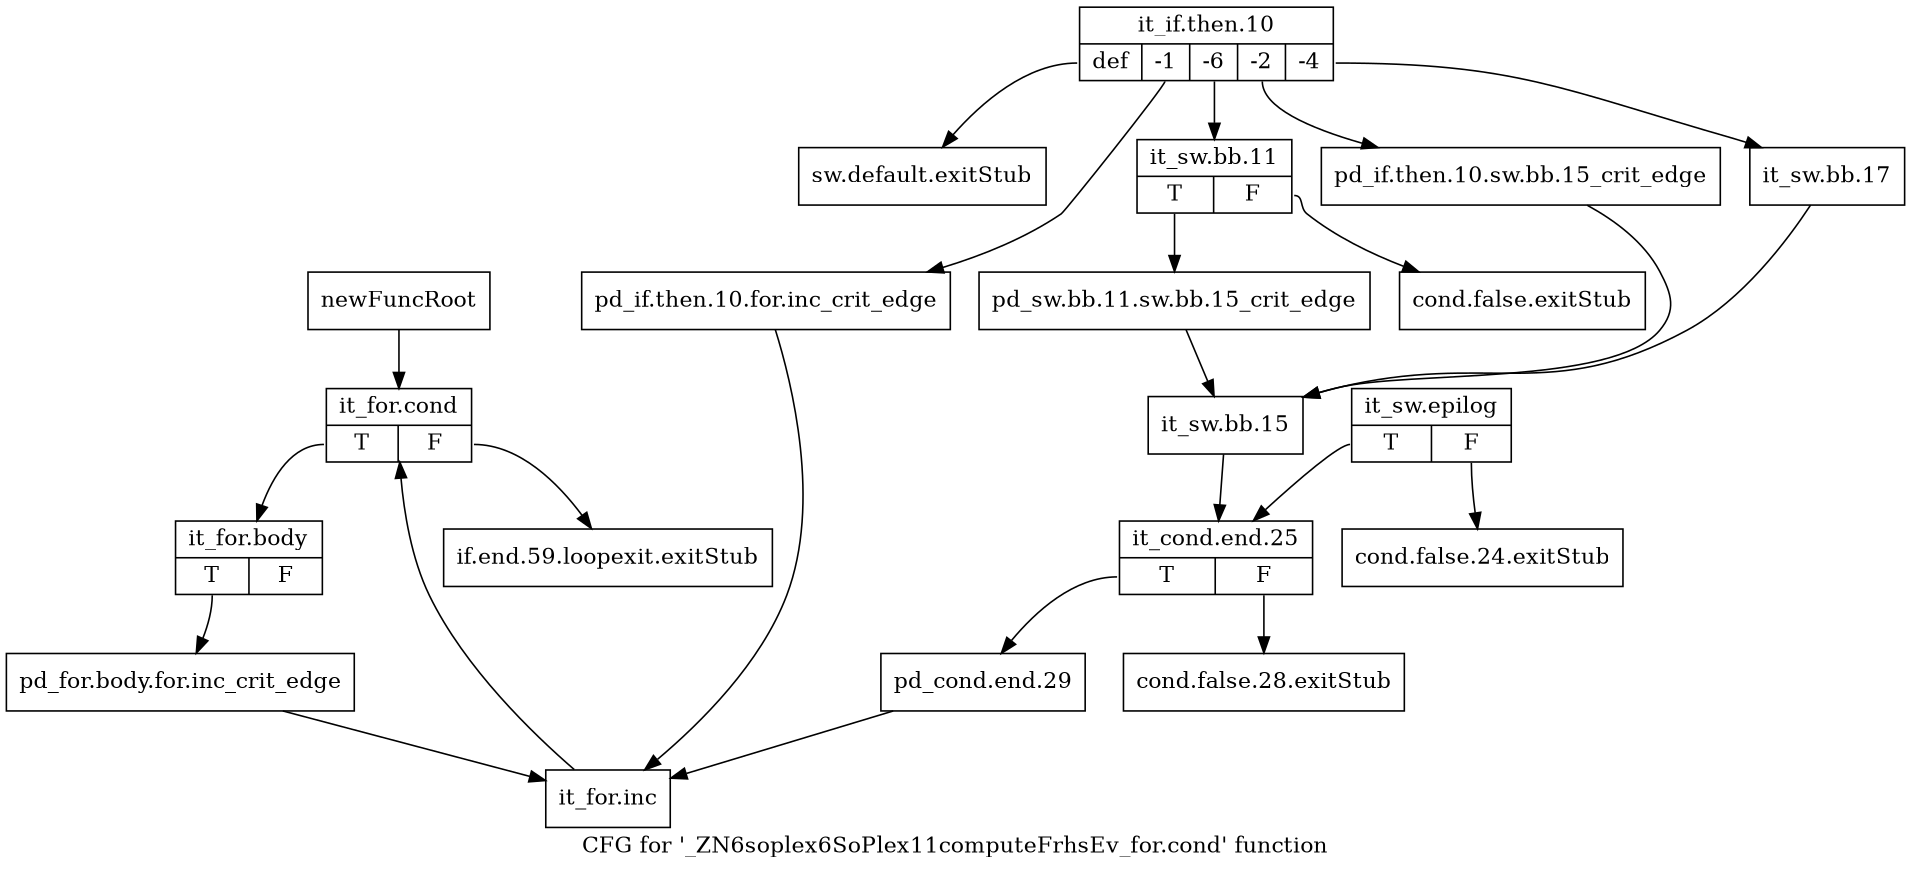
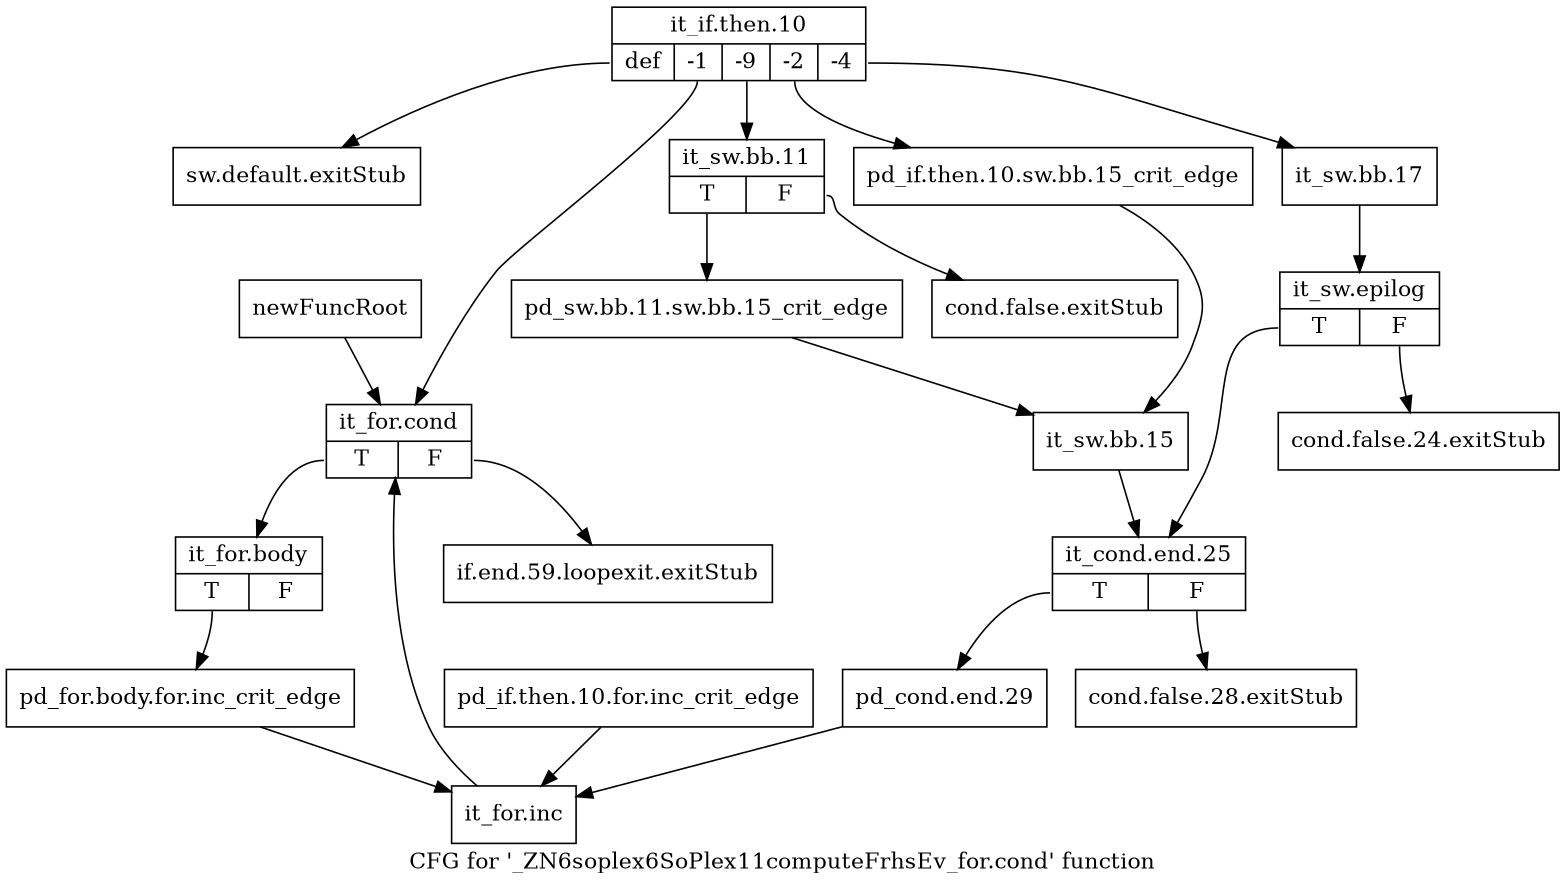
node "it_if.then.10": text "-6" -> "-9"
edge "it_if.then.10" -> "pd_if.then.10.for.inc_crit_edge": now "it_if.then.10" -> "it_for.cond"
edge "it_sw.bb.17" -> "it_sw.bb.15": now "it_sw.bb.17" -> "it_sw.epilog"
